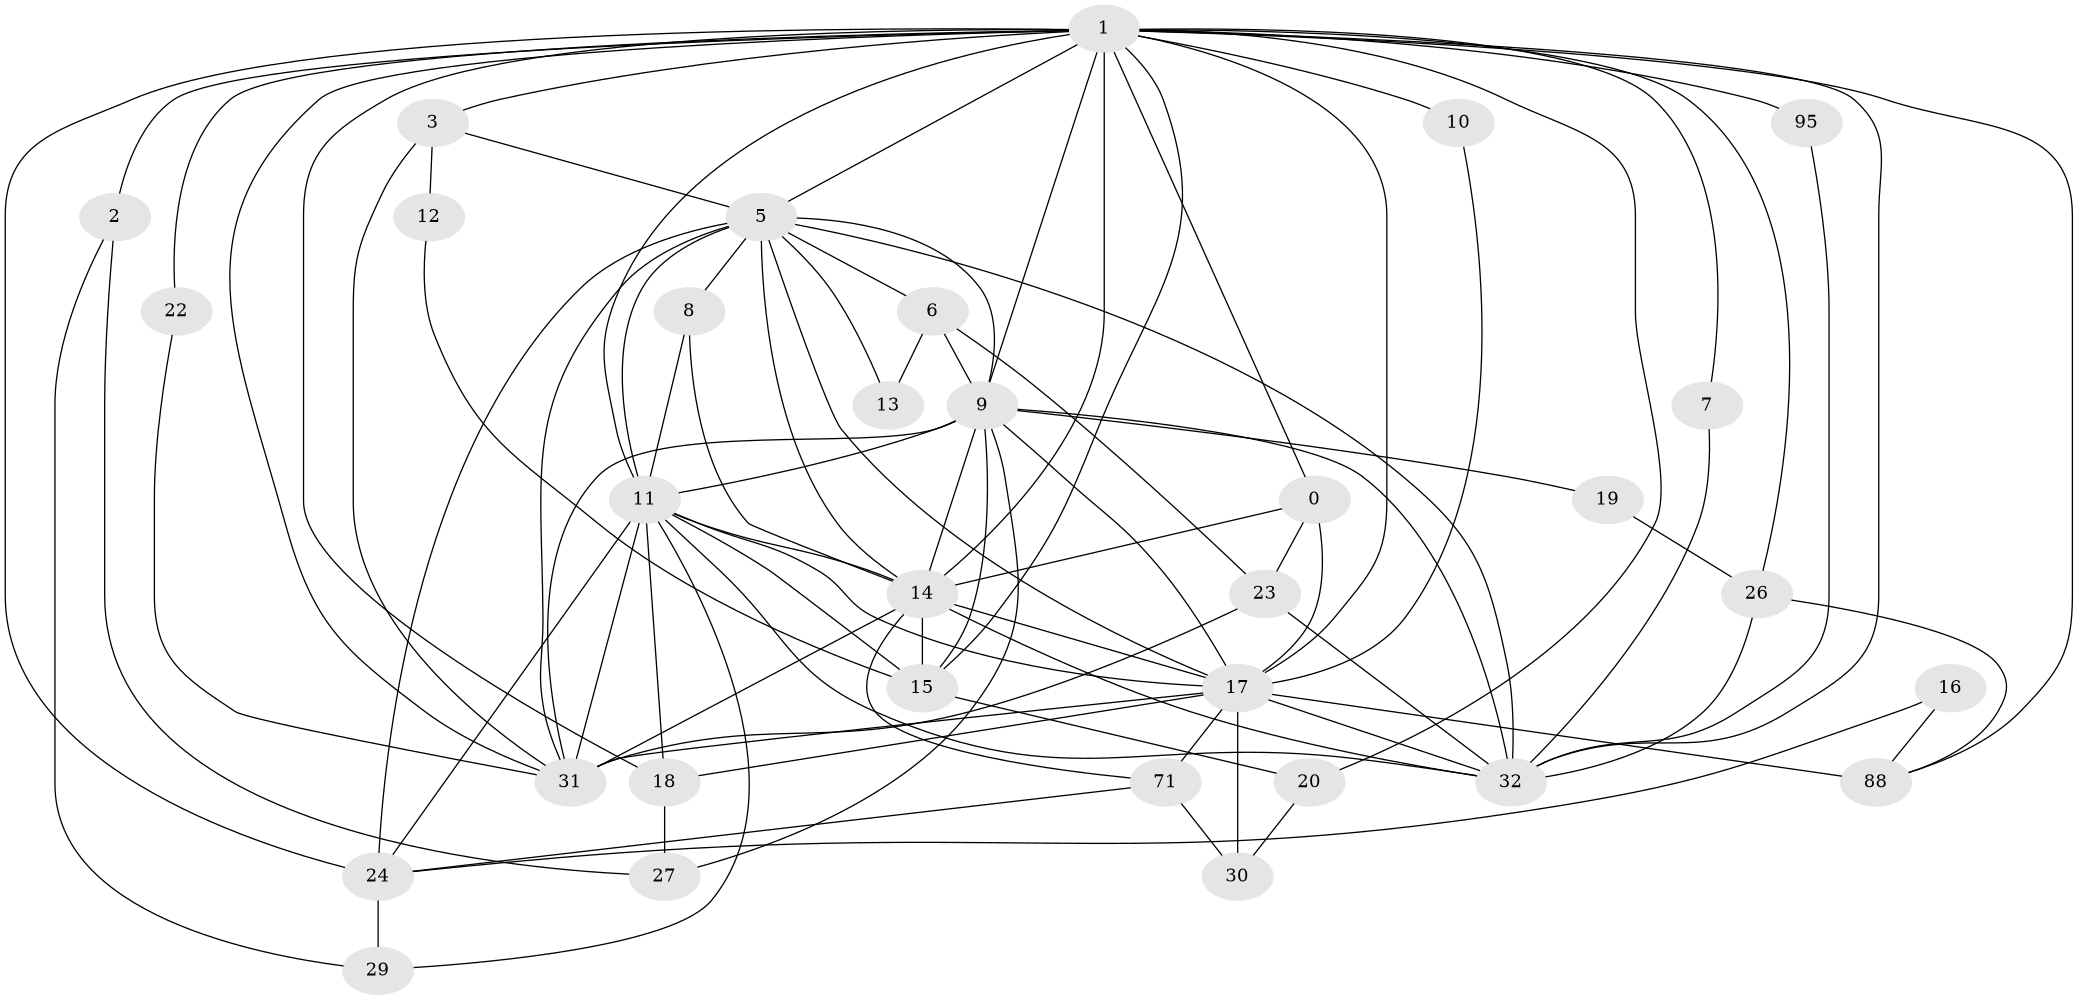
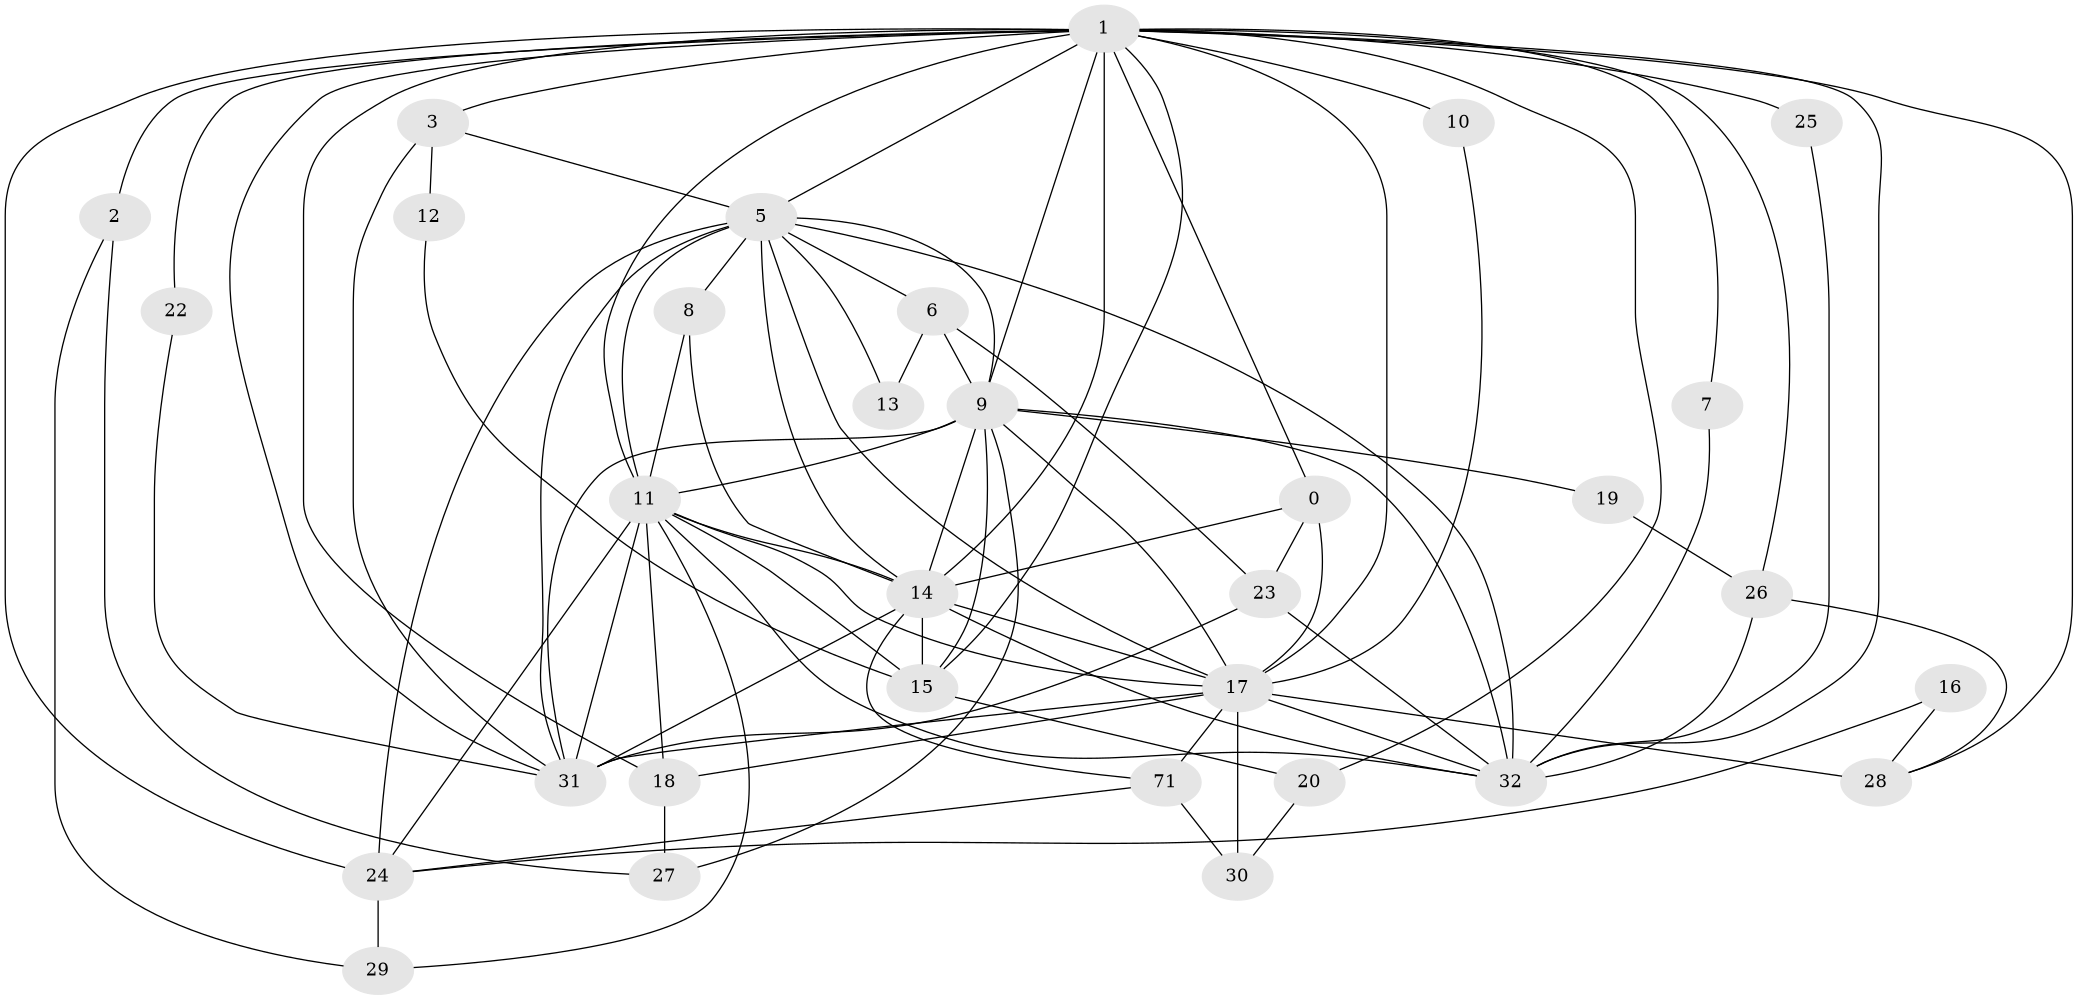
node "95": label "95" -> "25"
node "88": label "88" -> "28"
